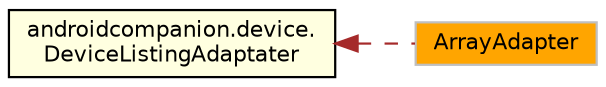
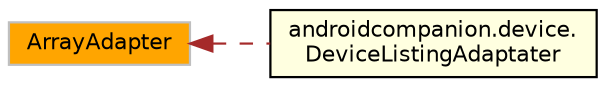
edge "ArrayAdapter" -> "androidcompanion.device. DeviceListingAdaptater": reversed
